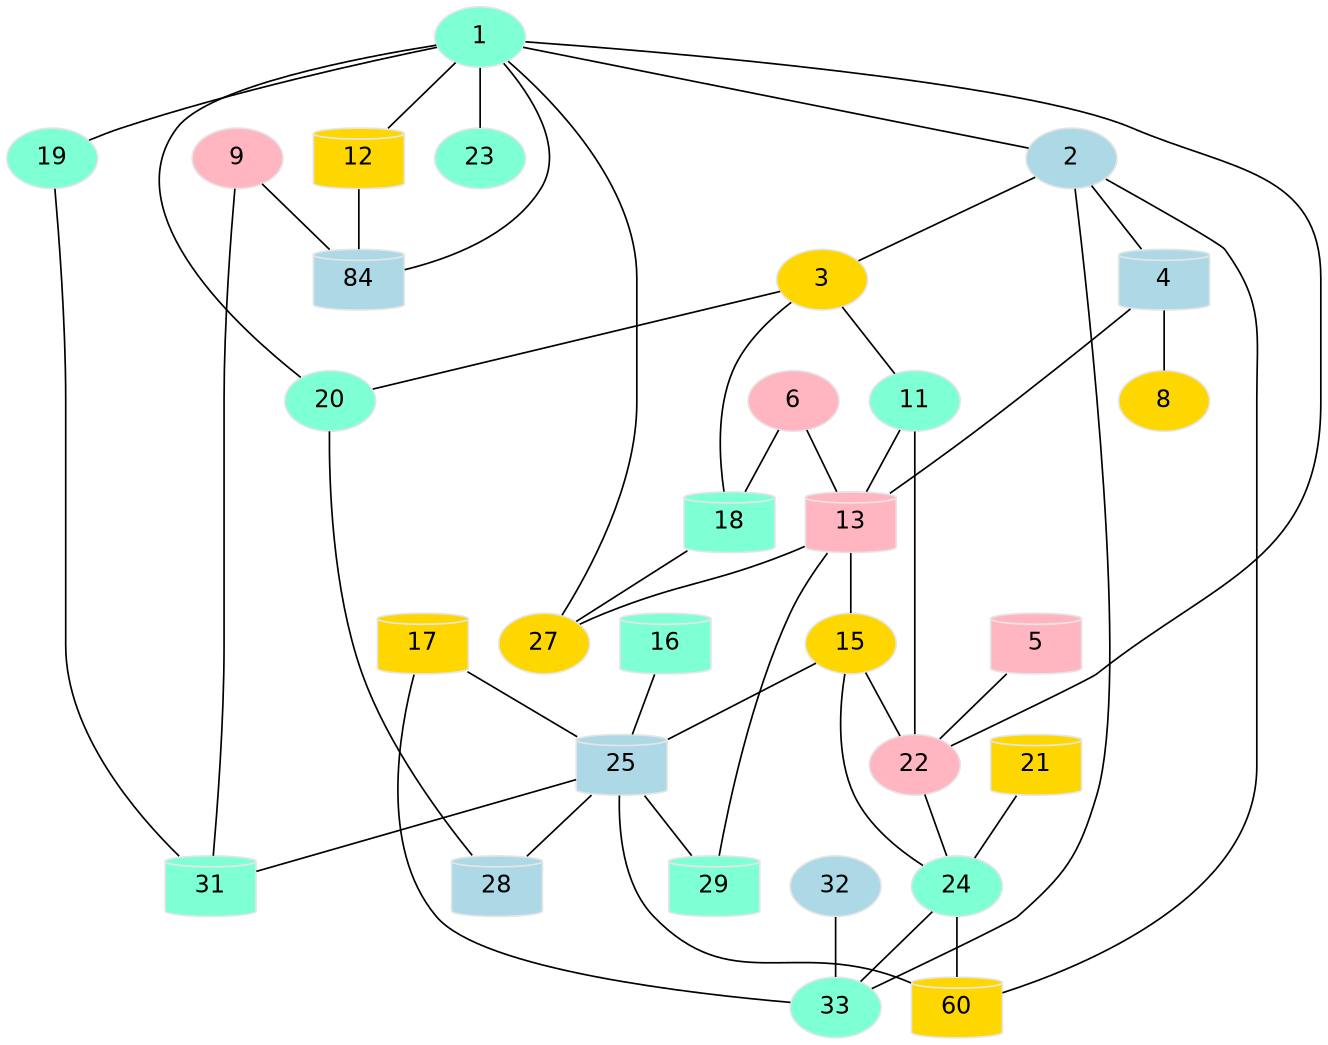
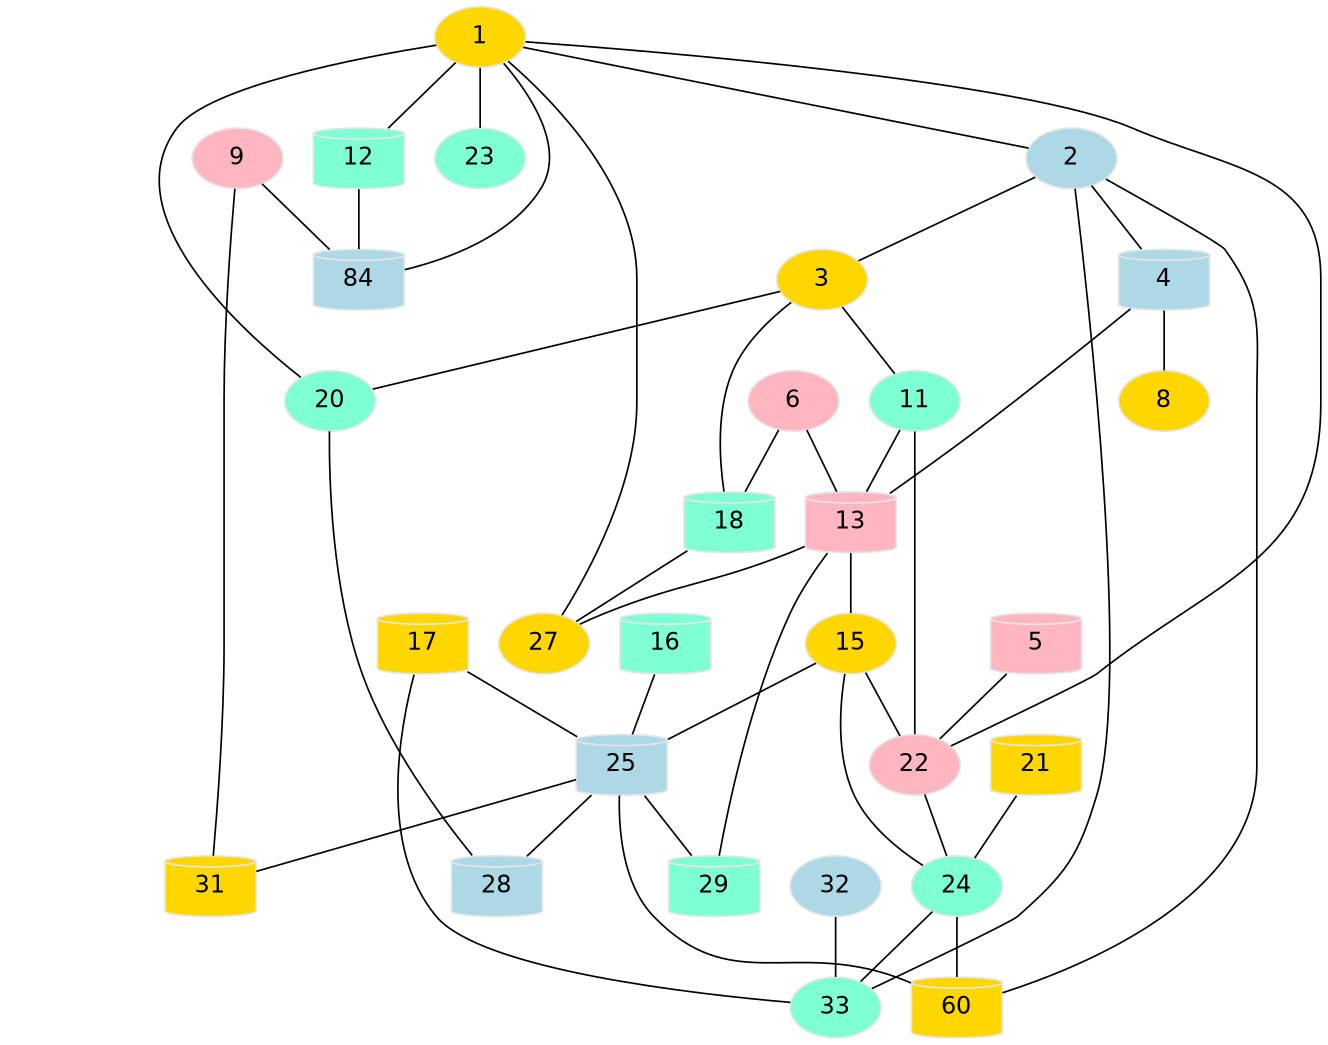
node "1": fillcolor aquamarine -> gold
node "19": removed
node "12": fillcolor gold -> aquamarine
node "31": fillcolor aquamarine -> gold
